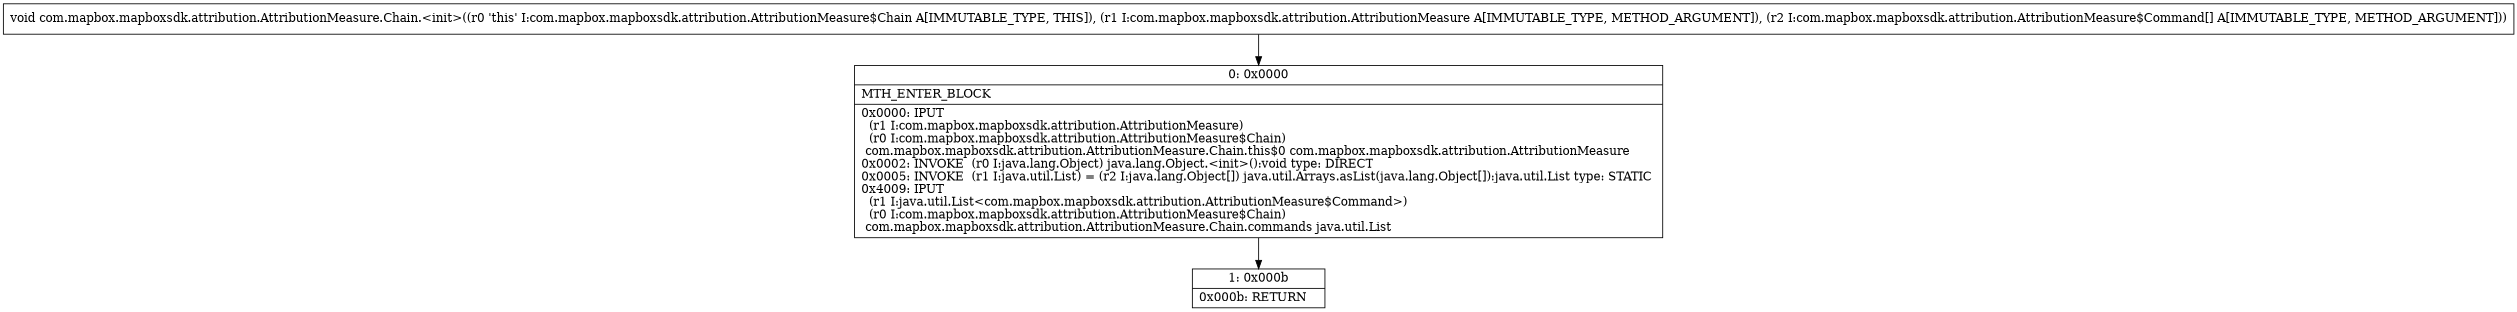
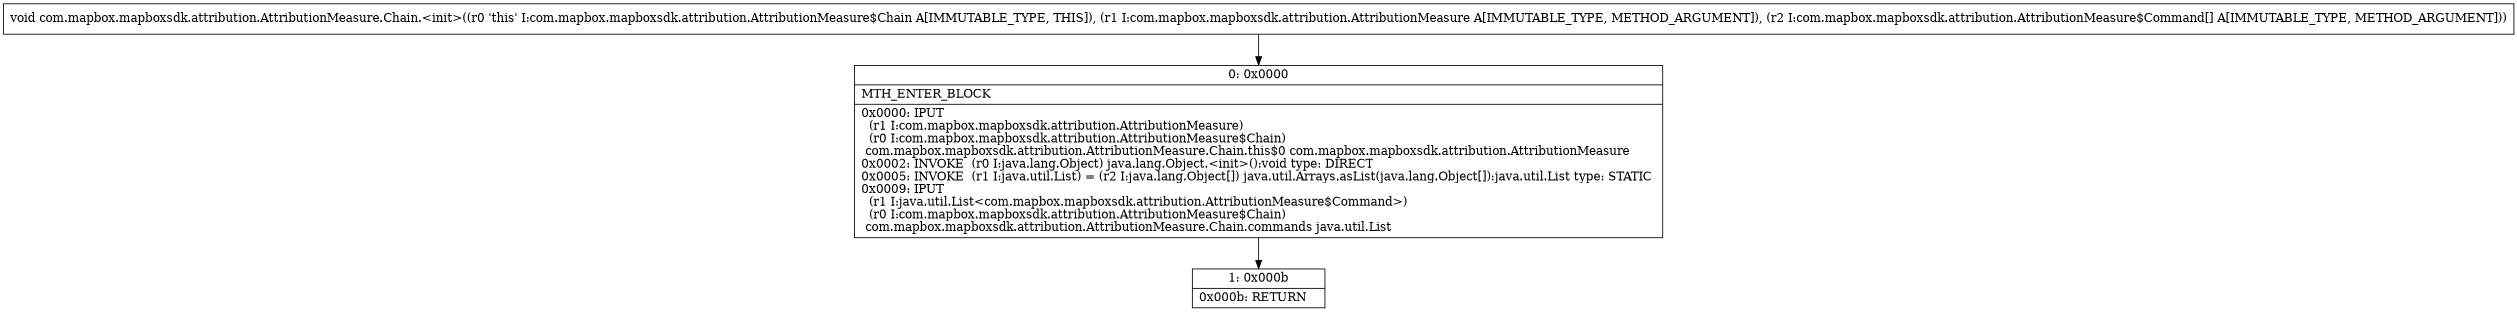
node "0: 0x0000": text "0x4009: IPUT" -> "0x0009: IPUT"
